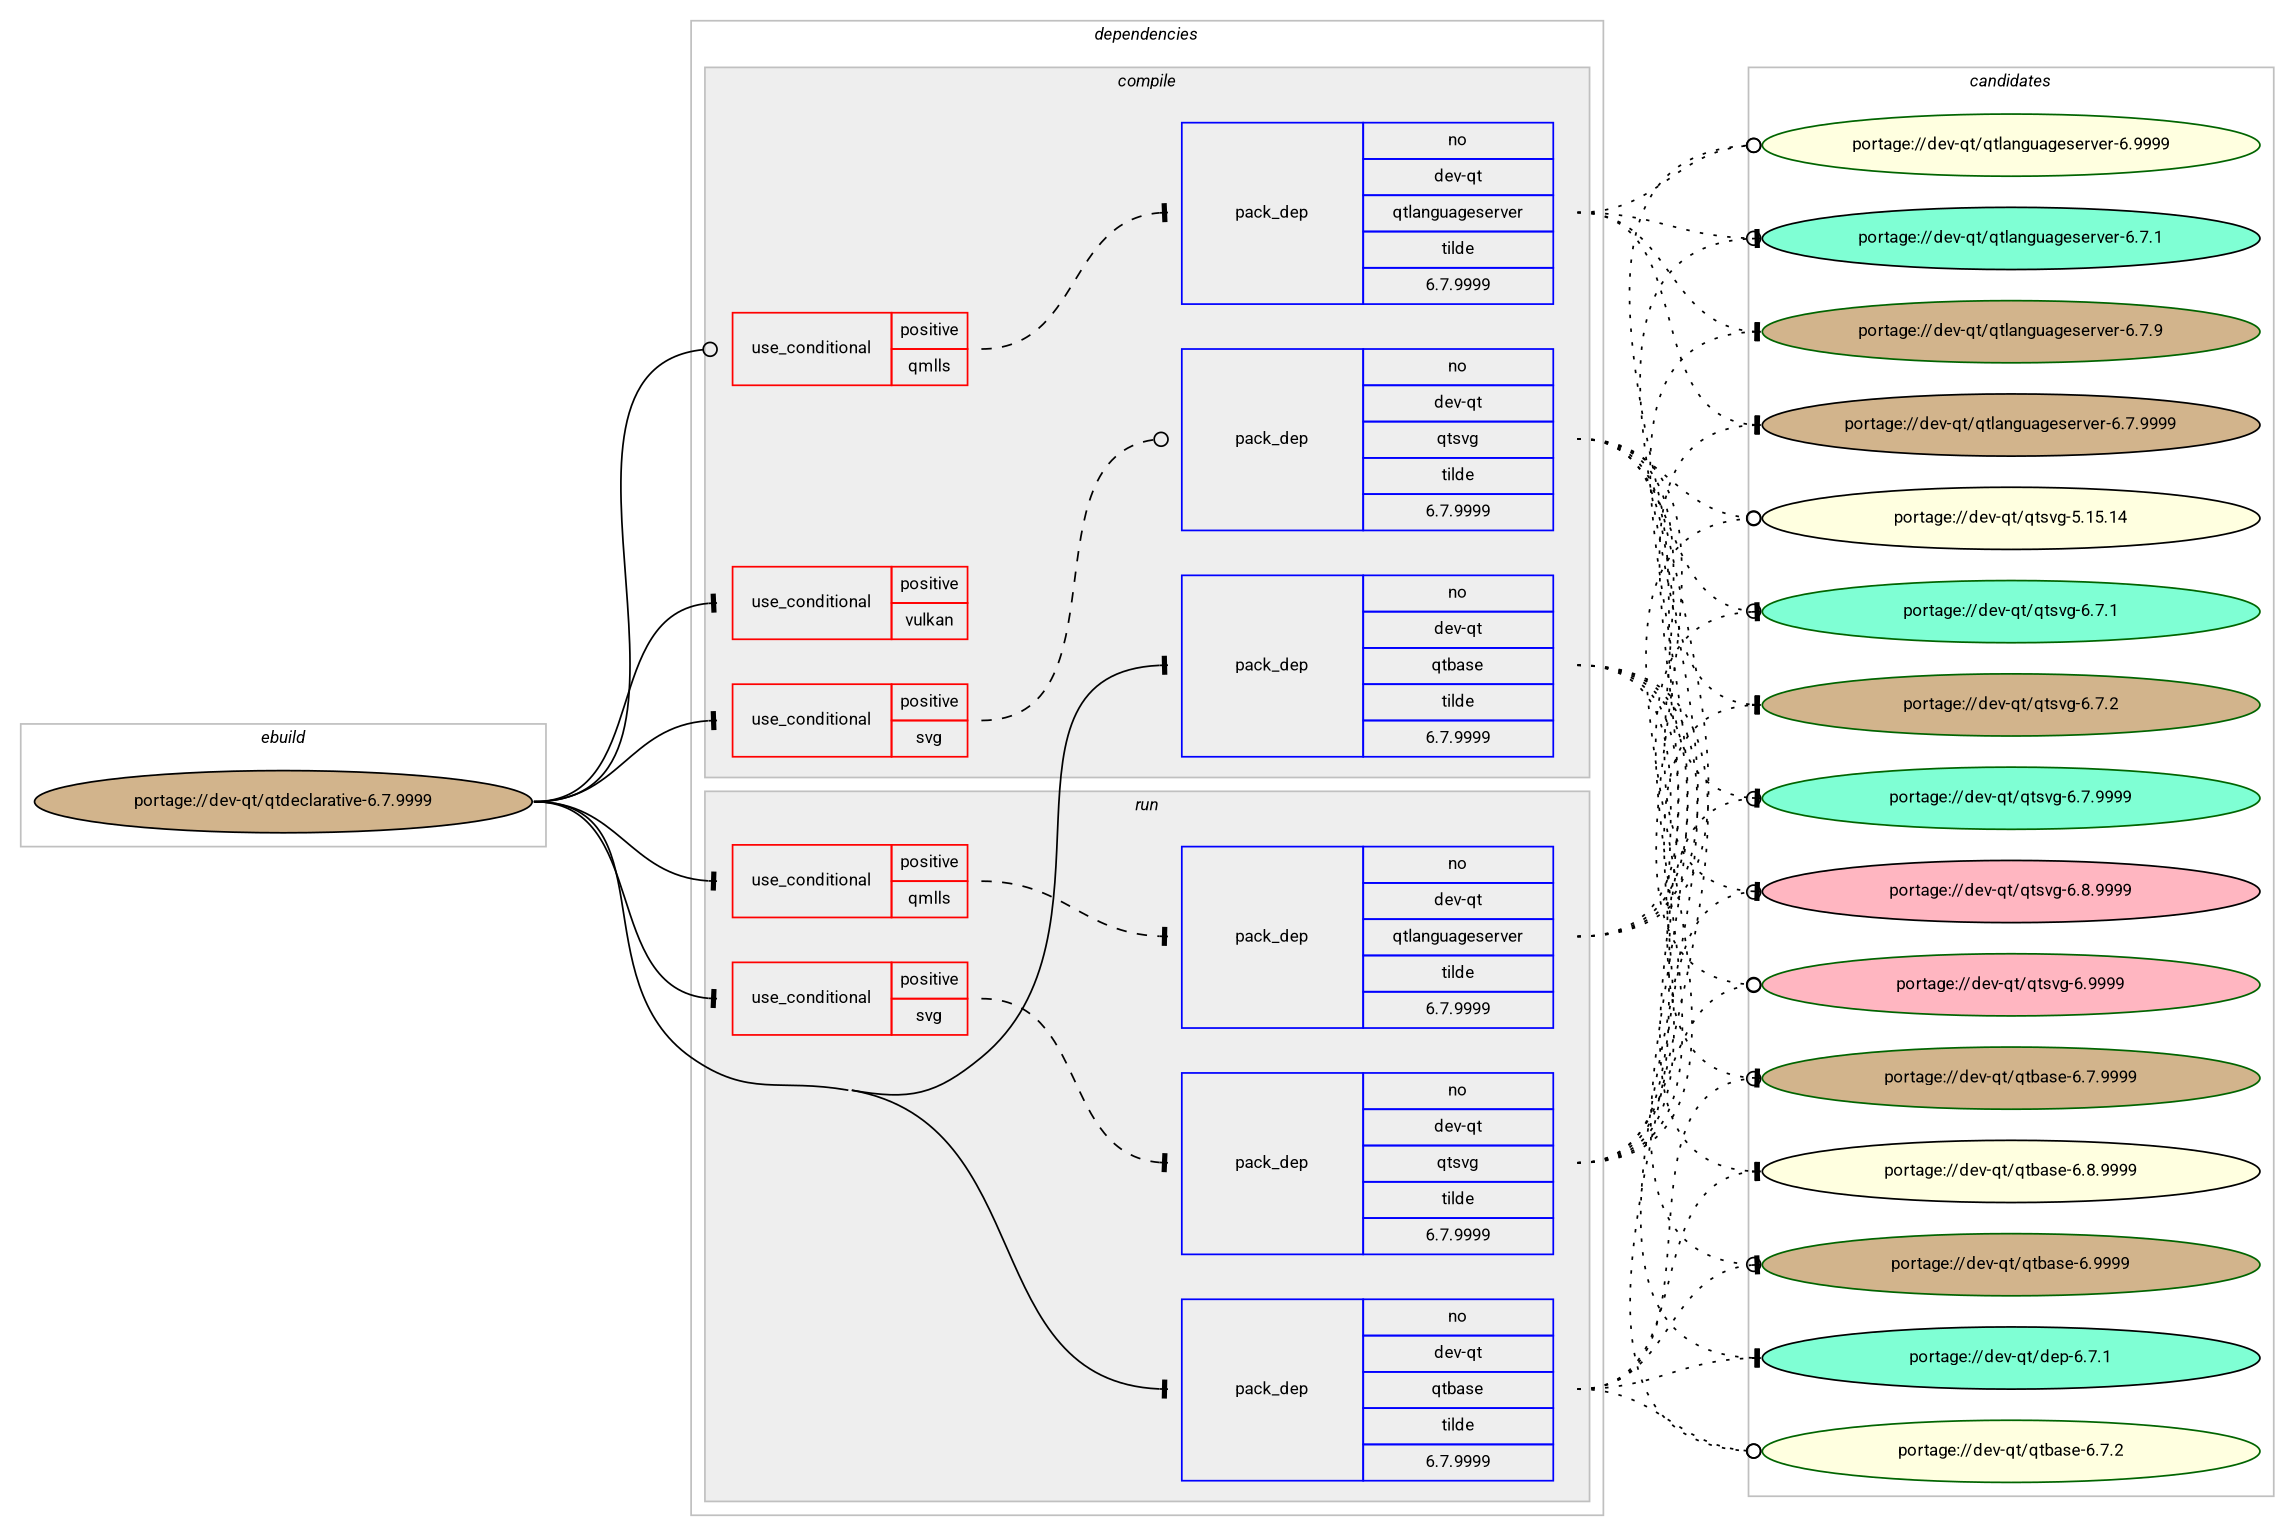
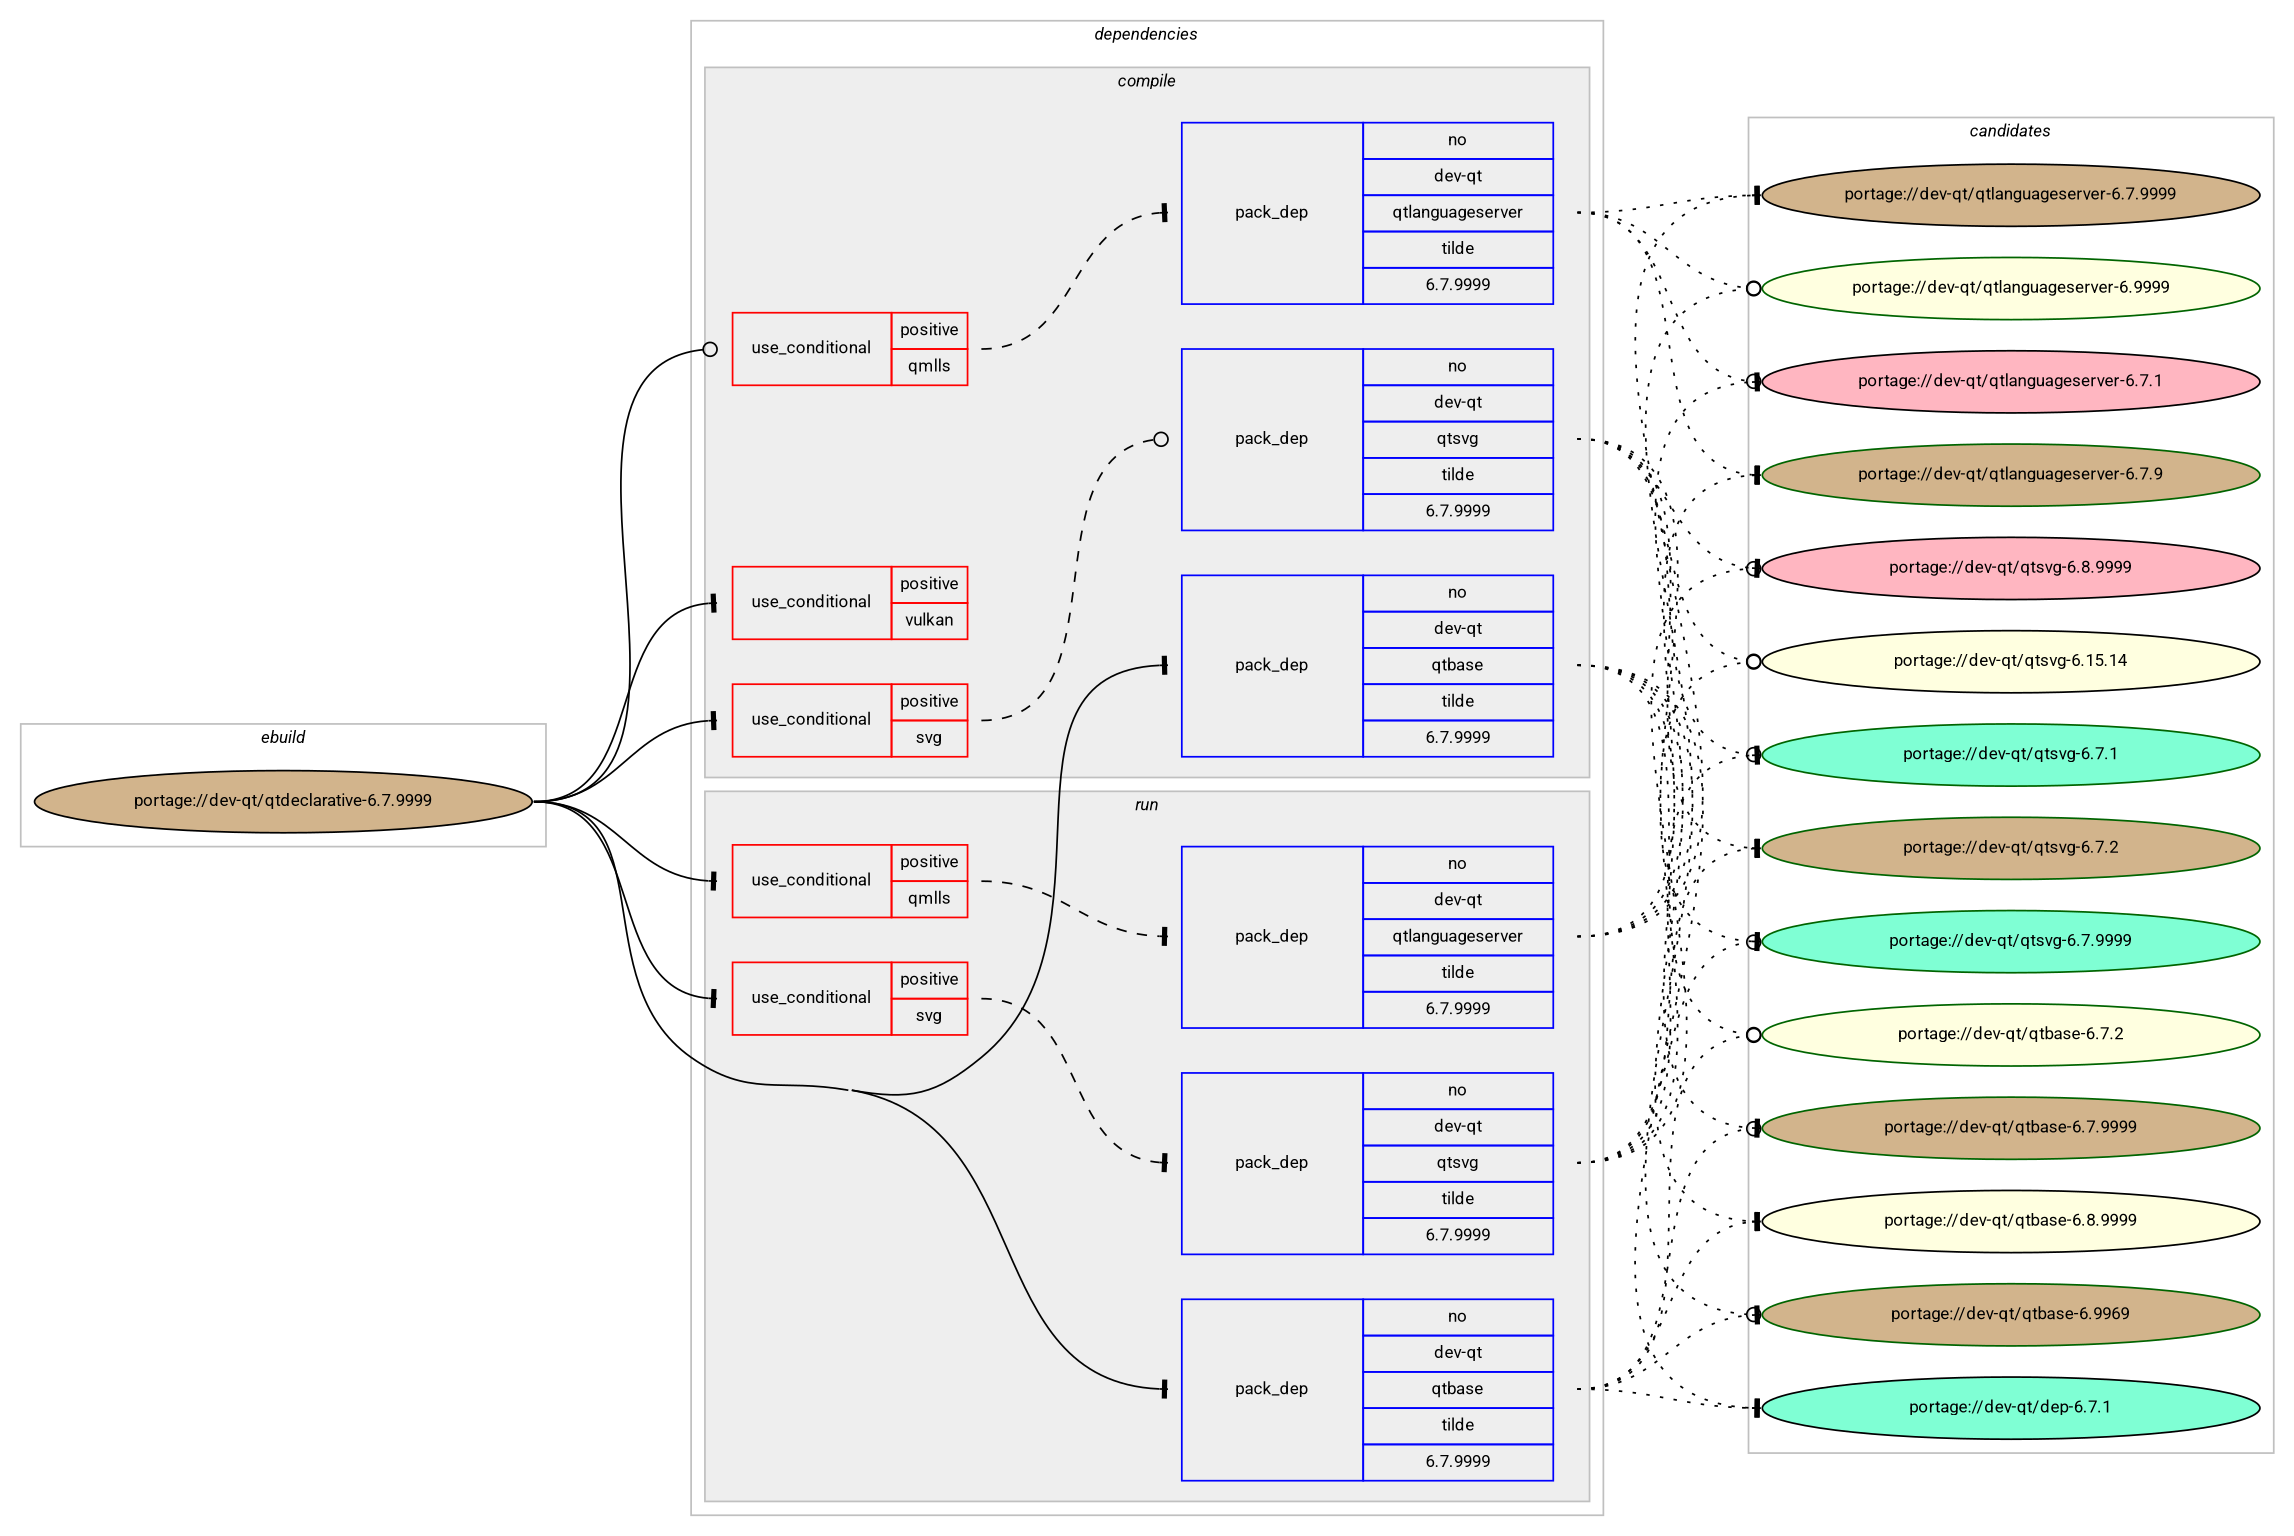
node "portage://dev-qt/qtlanguageserver-6.7.1": fillcolor aquamarine -> lightpink
node "portage://dev-qt/qtsvg-5.15.14": label "portage://dev-qt/qtsvg-5.15.14" -> "portage://dev-qt/qtsvg-6.15.14"
node "portage://dev-qt/qtsvg-6.9999": removed
node "portage://dev-qt/qtbase-6.9999": label "portage://dev-qt/qtbase-6.9999" -> "portage://dev-qt/qtbase-6.9969"
